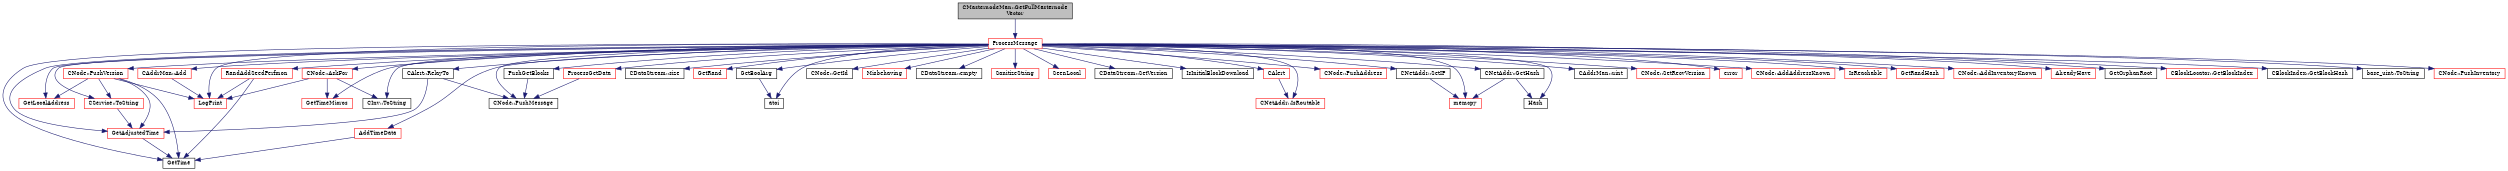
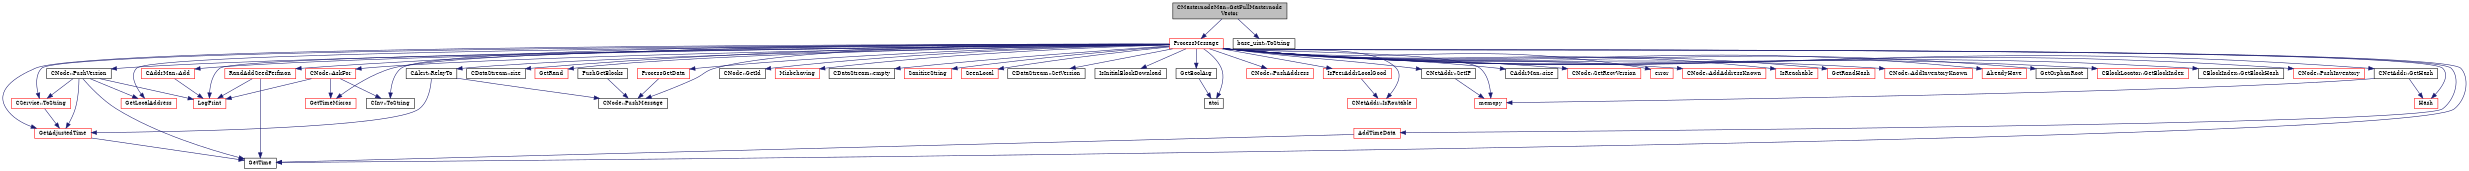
edge "ProcessMessage" -> "base_uint::ToString": now "CMasternodeMan::GetFullMasternode Vector" -> "base_uint::ToString"
edge "ProcessMessage" -> "PushGetBlocks": removed
node "CNode::PushVersion": color red -> black
node "CAlert": label "CAlert" -> "IsPeerAddrLocalGood"
node "CAddrMan::uint": label "CAddrMan::uint" -> "CAddrMan::size"
node "Hash": color black -> red
